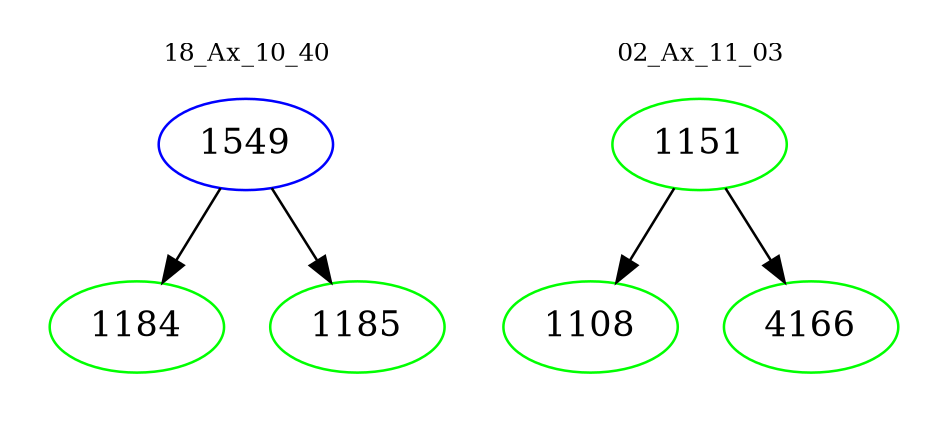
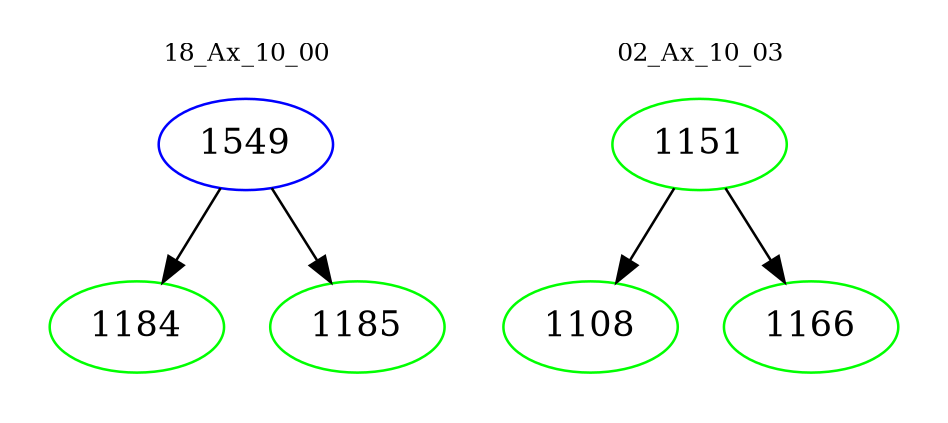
cluster "18_Ax_10_40": label "18_Ax_10_40" -> "18_Ax_10_00"
cluster "02_Ax_11_03": label "02_Ax_11_03" -> "02_Ax_10_03"
node "4166": label "4166" -> "1166"
